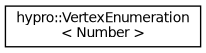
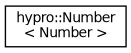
node "hypro::VertexEnumeration < Number >": label "hypro::VertexEnumeration < Number >" -> "hypro::Number < Number >"
